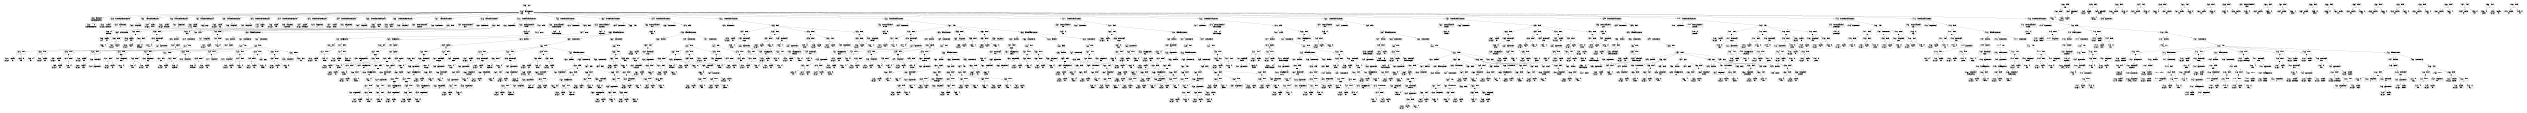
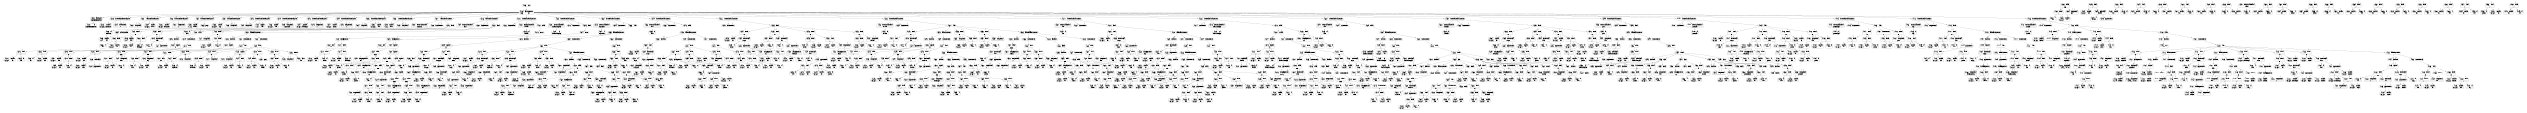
node "146145": text "BinOP" -> "Variable"
node "146300": added
